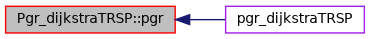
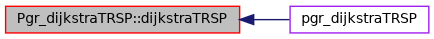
node "Pgr_dijkstraTRSP::pgr": label "Pgr_dijkstraTRSP::pgr" -> "Pgr_dijkstraTRSP::dijkstraTRSP"
